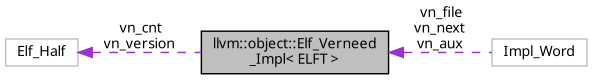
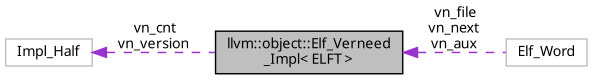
node "Elf_Half": label "Elf_Half" -> "Impl_Half"
node "Impl_Word": label "Impl_Word" -> "Elf_Word"
